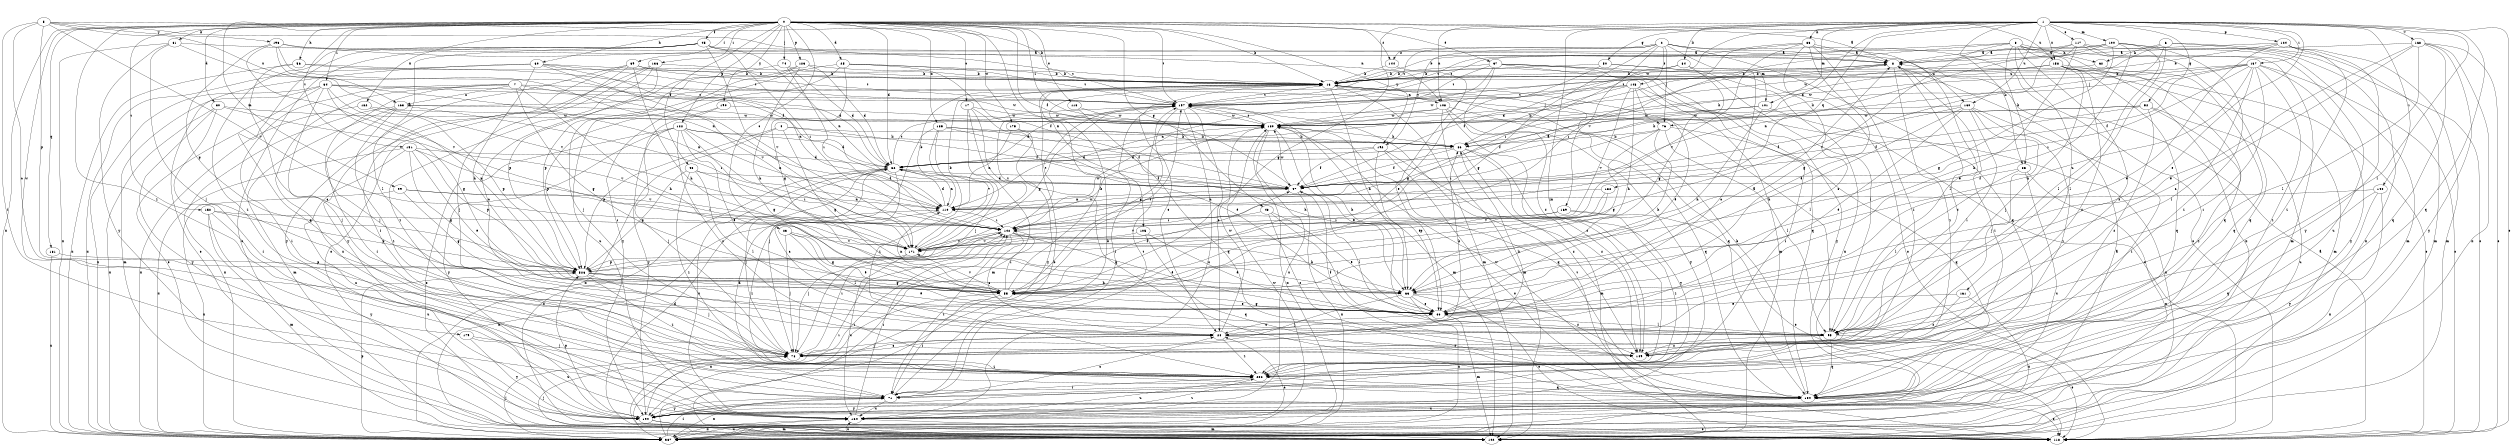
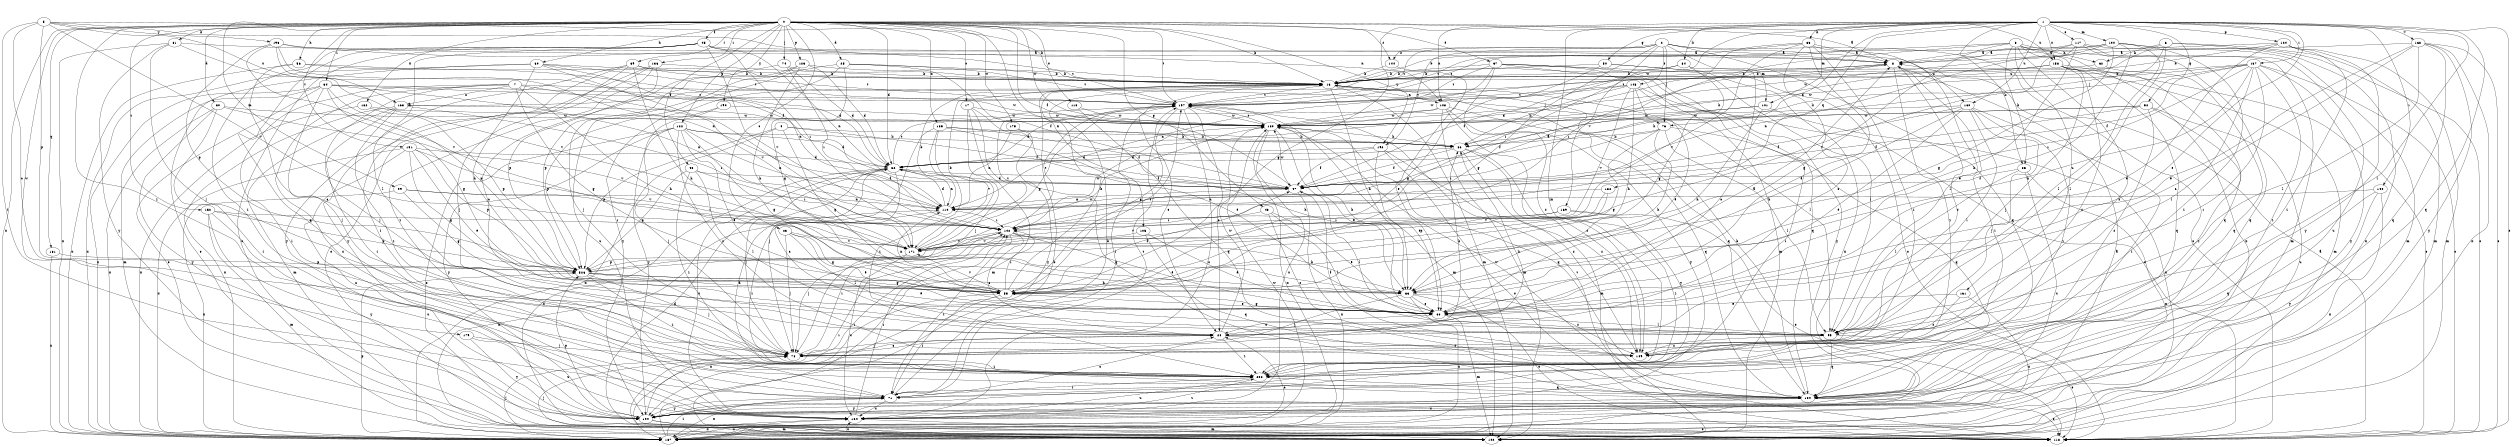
edge "0" -> "180": label "i" -> "w"
node "387": label "387" -> "187"
